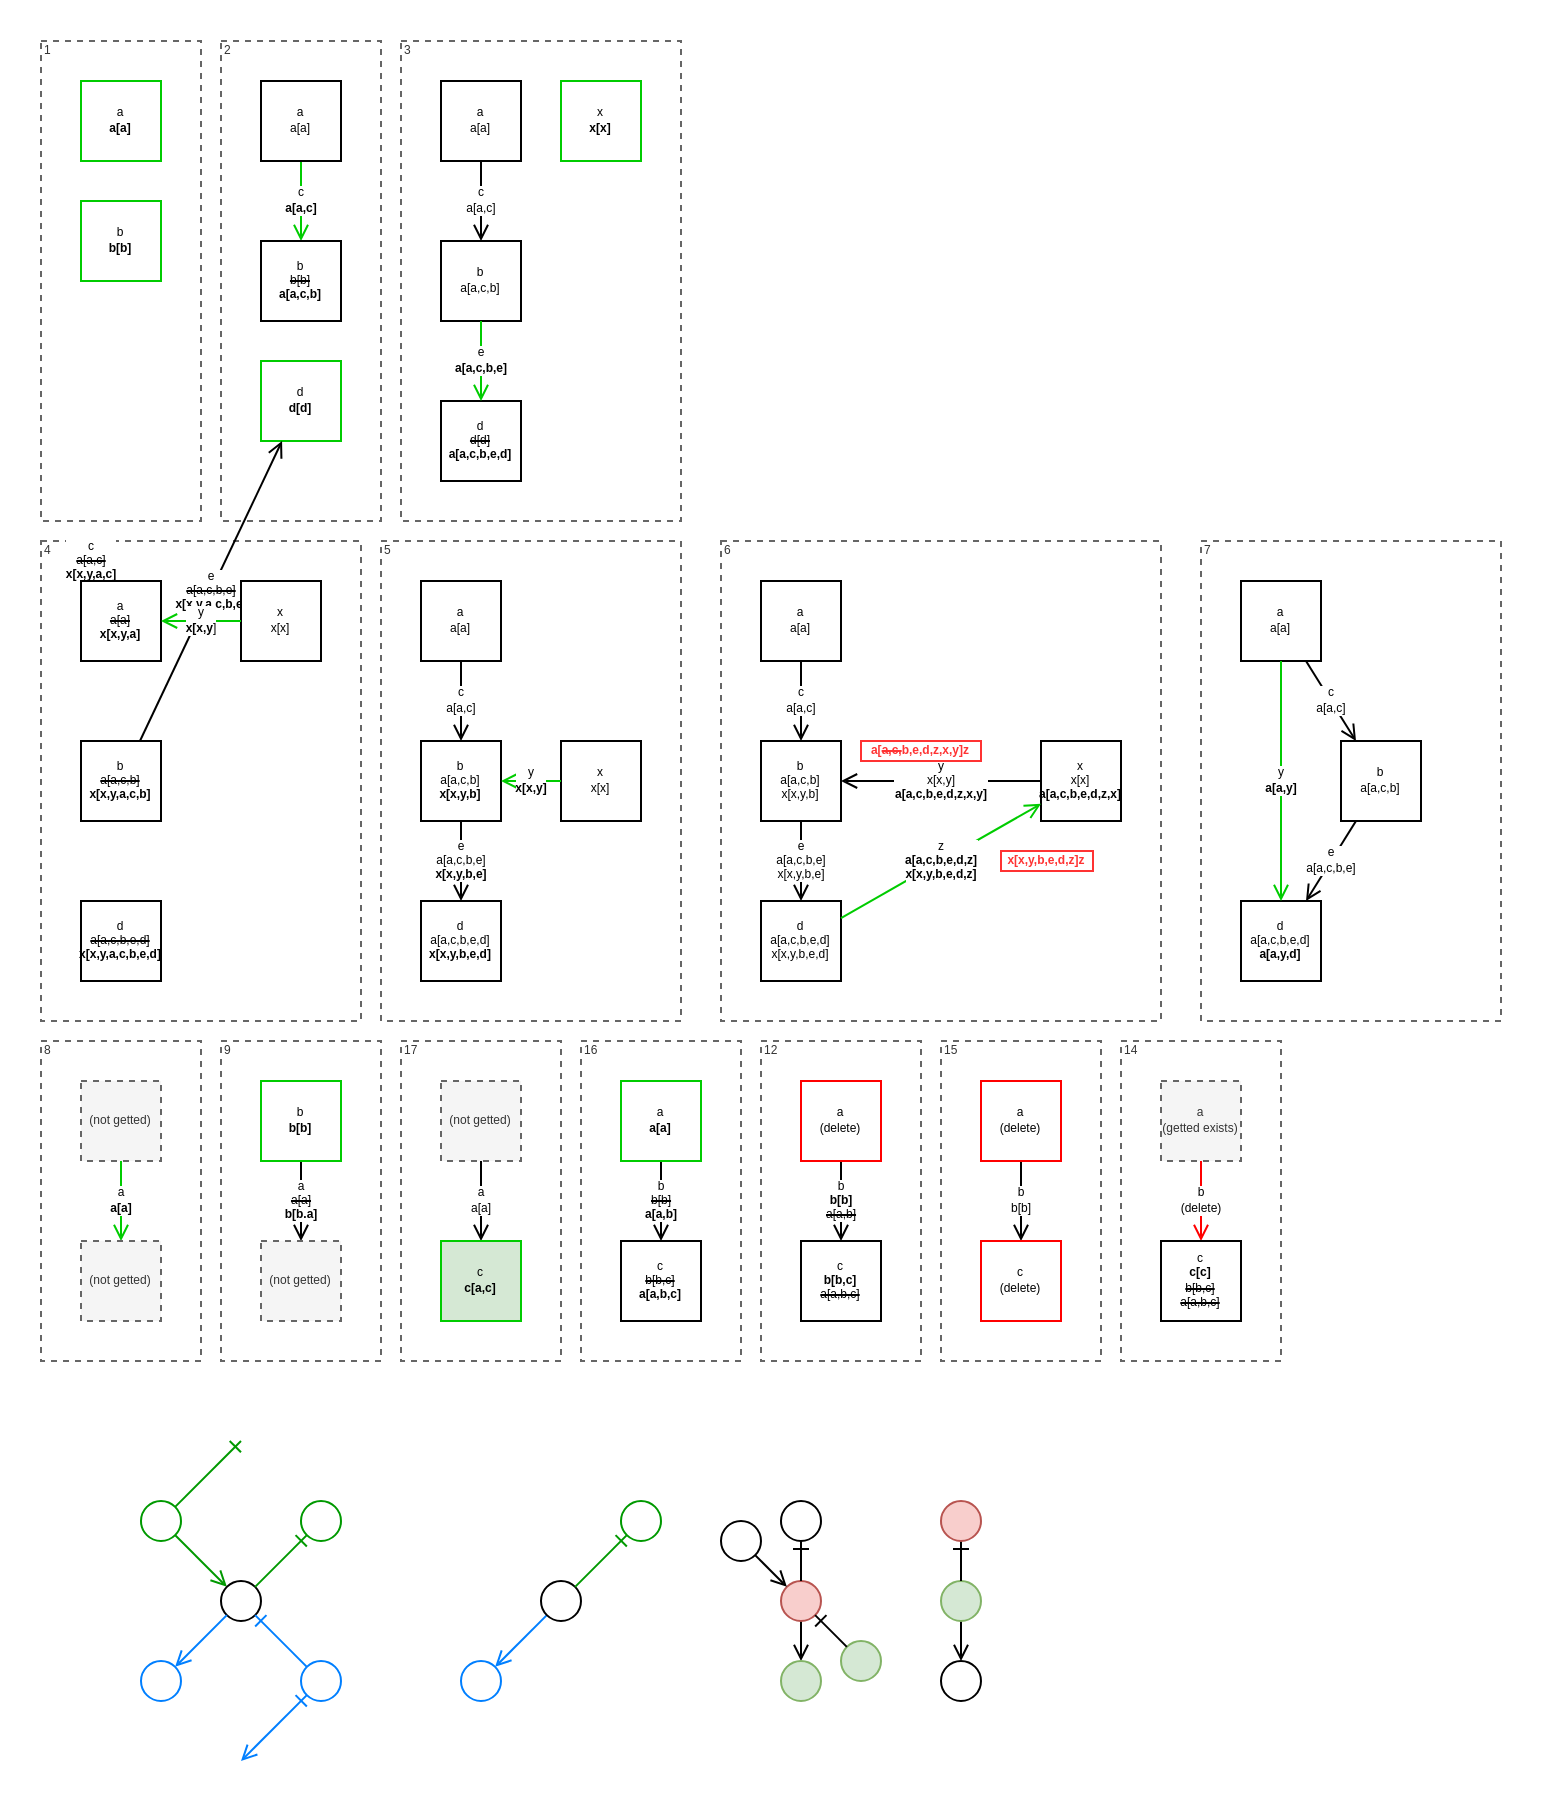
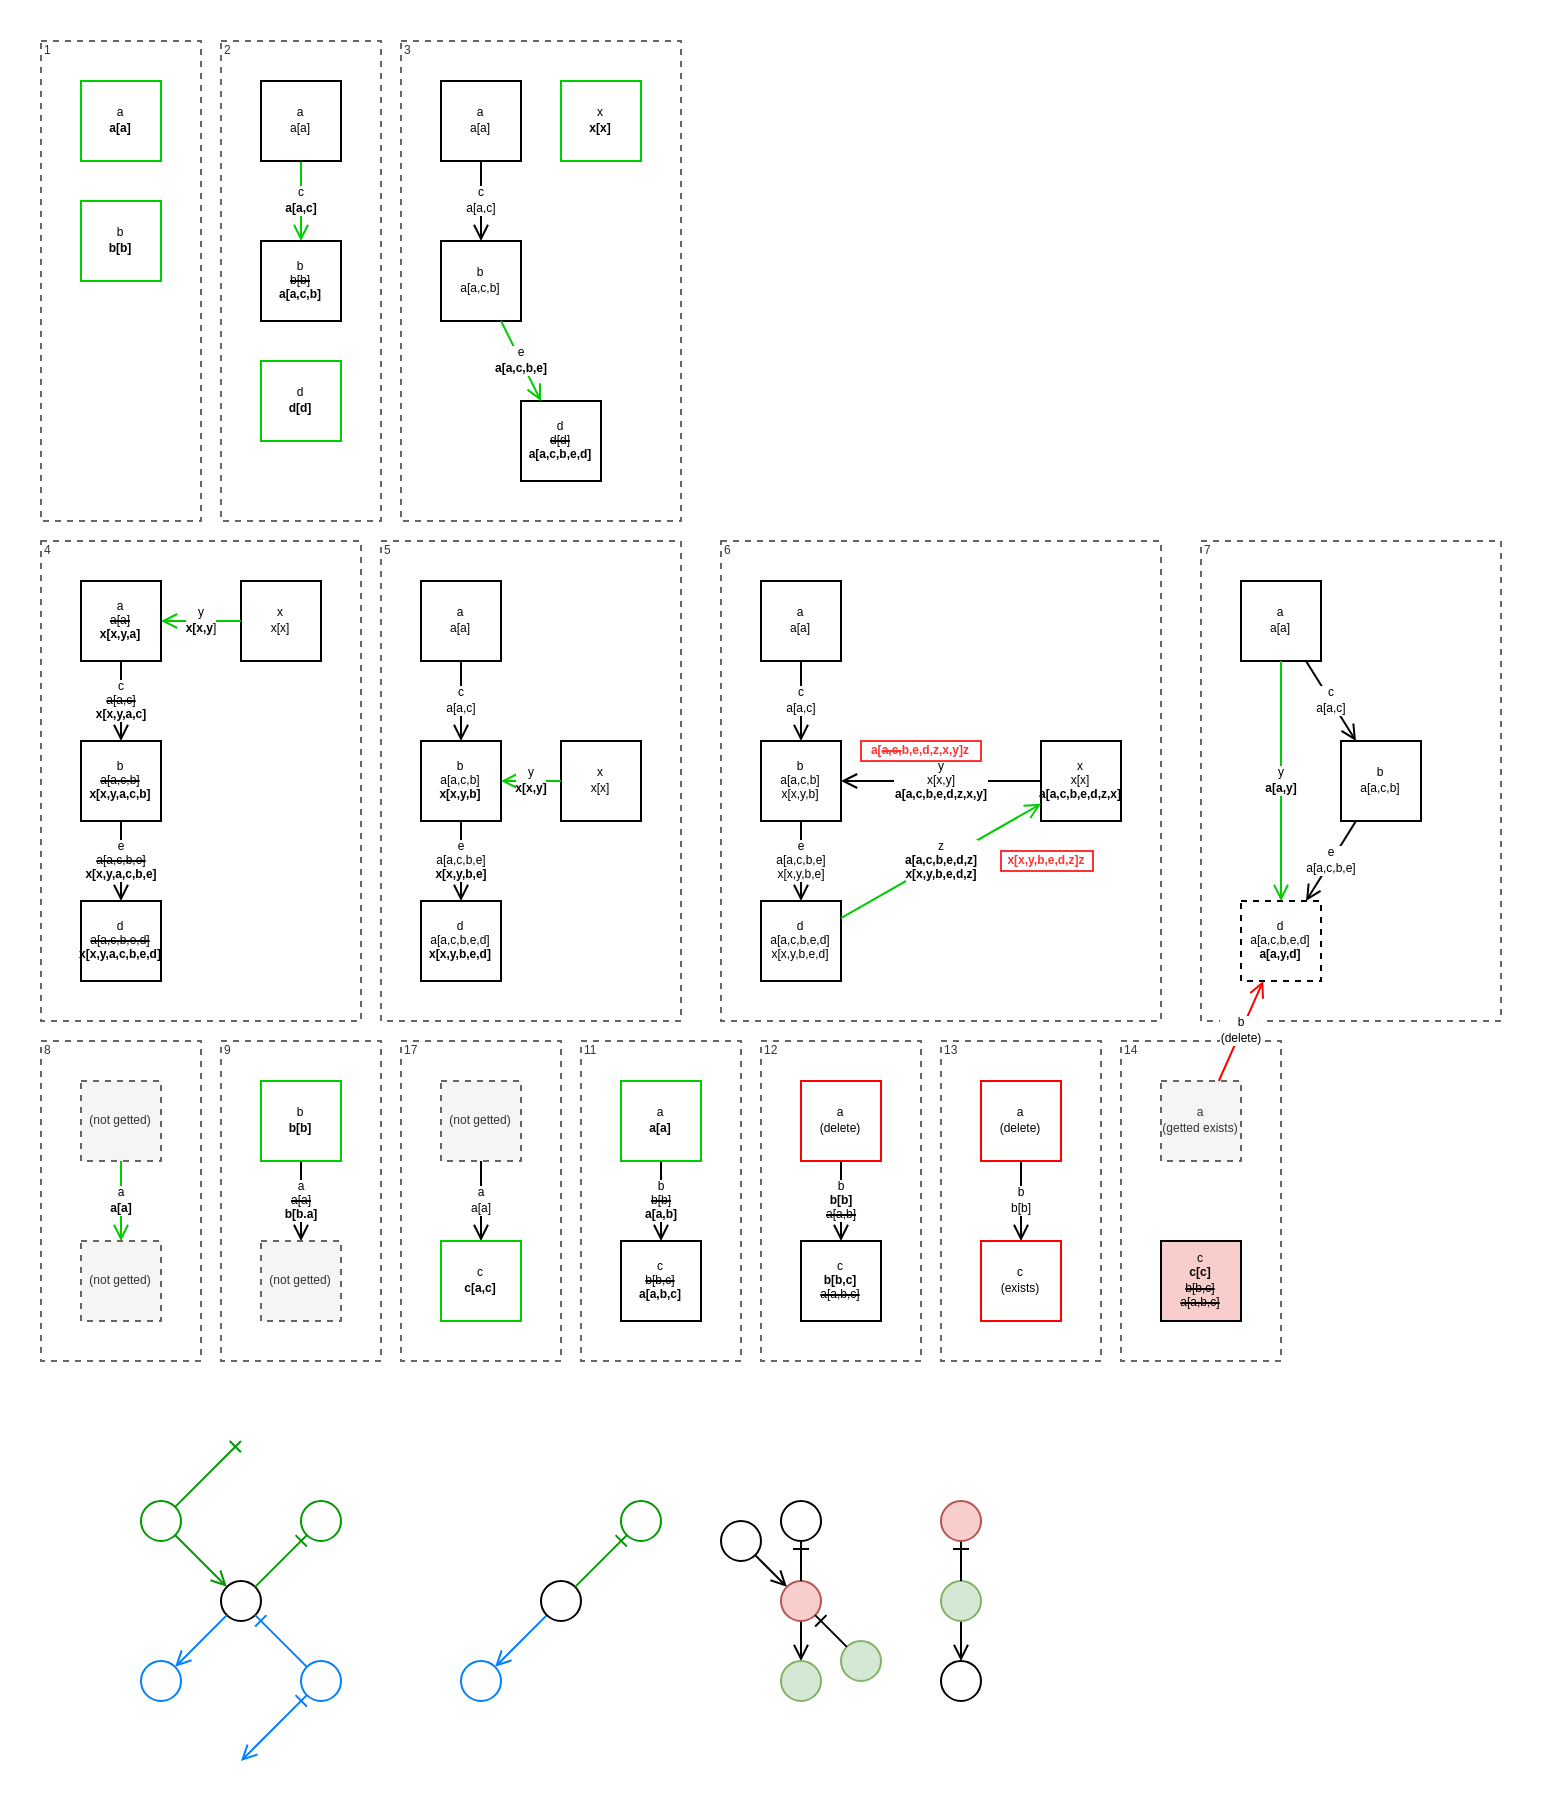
node "dd[d]a[a,c,b,e,d]": moved (481, 441) -> (561, 441)
edge "ba[a,c,b]x[x,y,a,c,b]" -> "dd[d]": now "ba[a,c,b]x[x,y,a,c,b]" -> "da[a,c,b,e,d]x[x,y,a,c,b,e,d]"
edge "aa[a]x[x,y,a]" -> "4": now "aa[a]x[x,y,a]" -> "ba[a,c,b]x[x,y,a,c,b]"
node "da[a,c,b,e,d]a[a,y,d]": style solid -> dashed
node "16": label "16" -> "11"
node "15": label "15" -> "13"
edge "a (getted exists)" -> "c c[c]b[b,c]a[a,b,c]": now "a (getted exists)" -> "da[a,c,b,e,d]a[a,y,d]"
node "cc[a,c]": fillcolor #d5e8d4 -> #ffffff
node "c(delete)": label "c(delete)" -> "c(exists)"
node "c c[c]b[b,c]a[a,b,c]": fillcolor #ffffff -> #f8cecc
